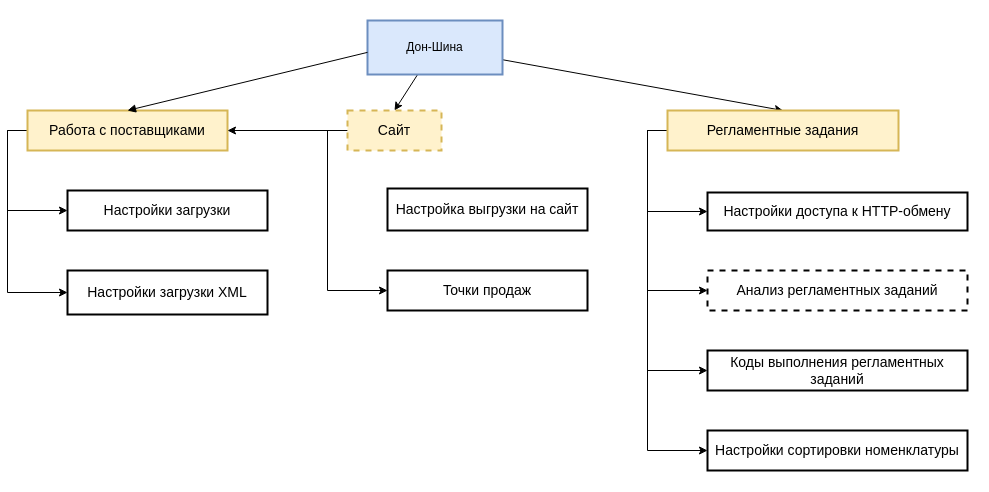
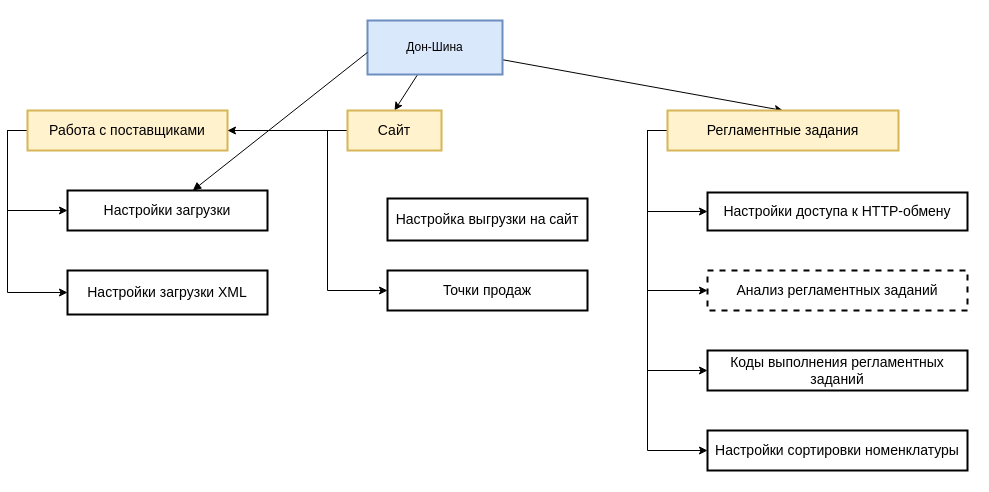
edge "Дон-Шина" -> "Работа с поставщиками": now "Дон-Шина" -> "Настройки загрузки"
node "Сайт": style dashed -> solid
node "Настройка выгрузки на сайт": moved (488, 210) -> (488, 220)
